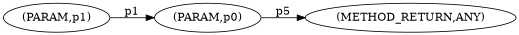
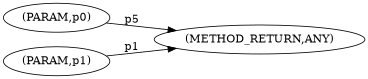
edge "(PARAM,p1)" -> "(PARAM,p0)": now "(PARAM,p1)" -> "(METHOD_RETURN,ANY)"
